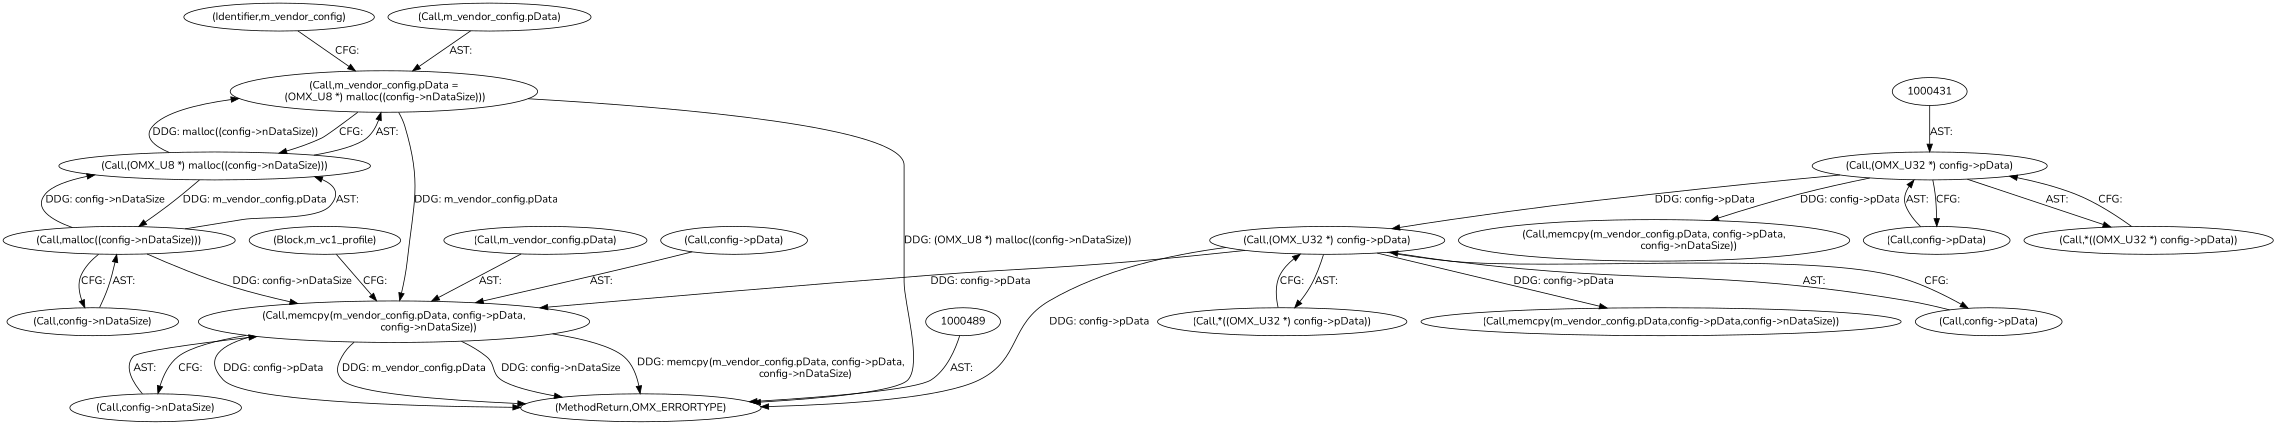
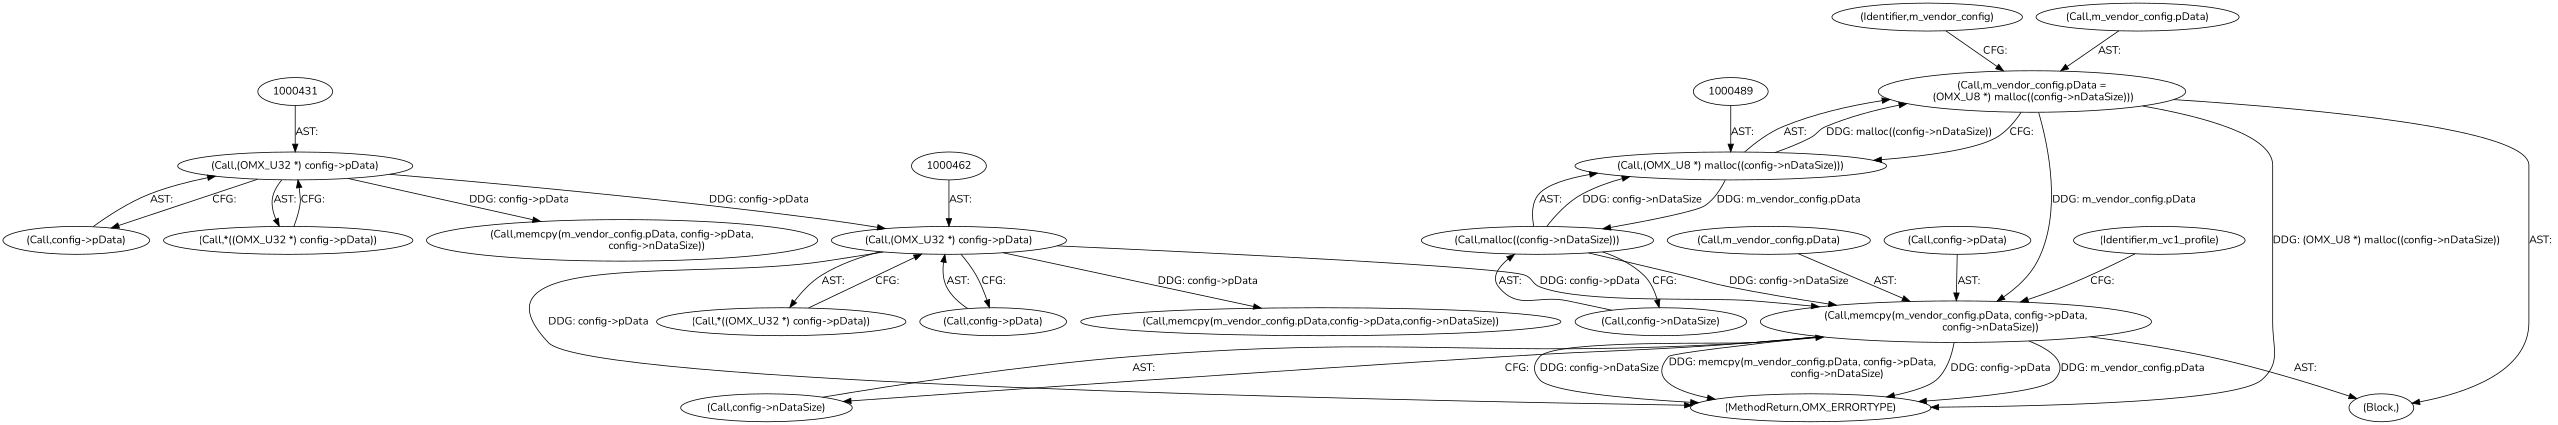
node "1000462": added
node "(Block,m_vc1_profile)": label "(Block,m_vc1_profile)" -> "(Identifier,m_vc1_profile)"
edge "1000489" -> "(MethodReturn,OMX_ERRORTYPE)": now "1000489" -> "(Call,(OMX_U8 *) malloc((config->nDataSize)))"
node "(Block,)": added
